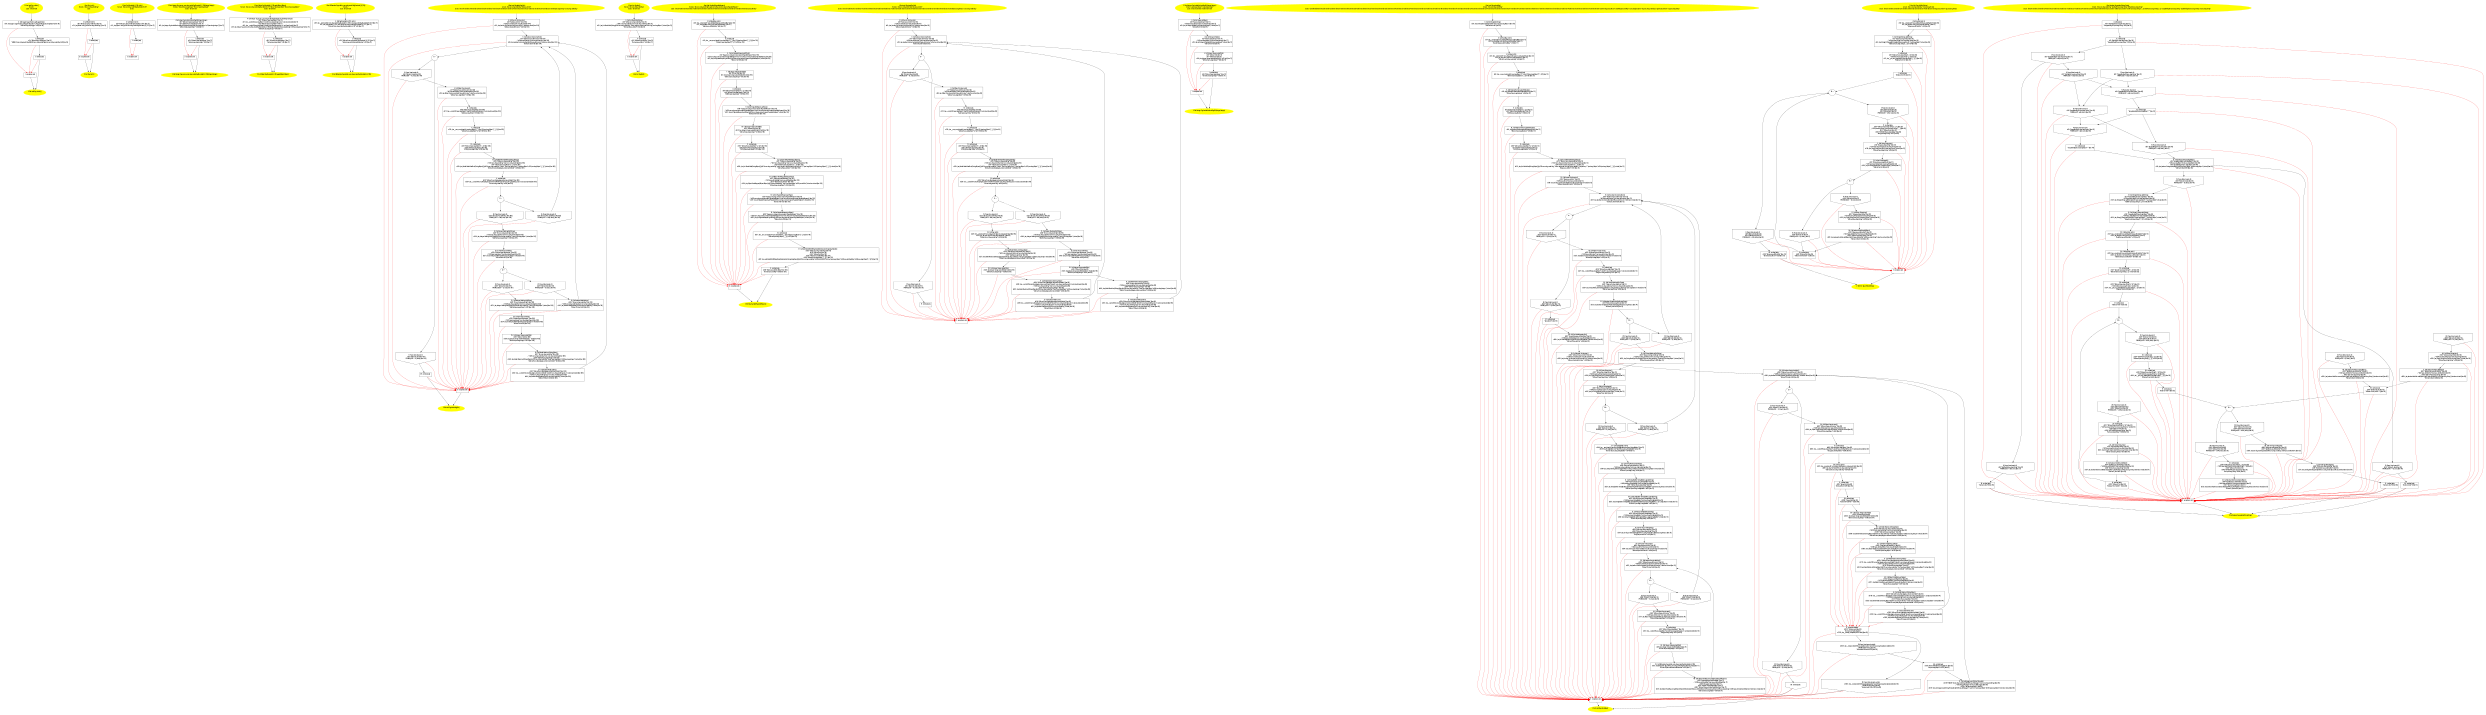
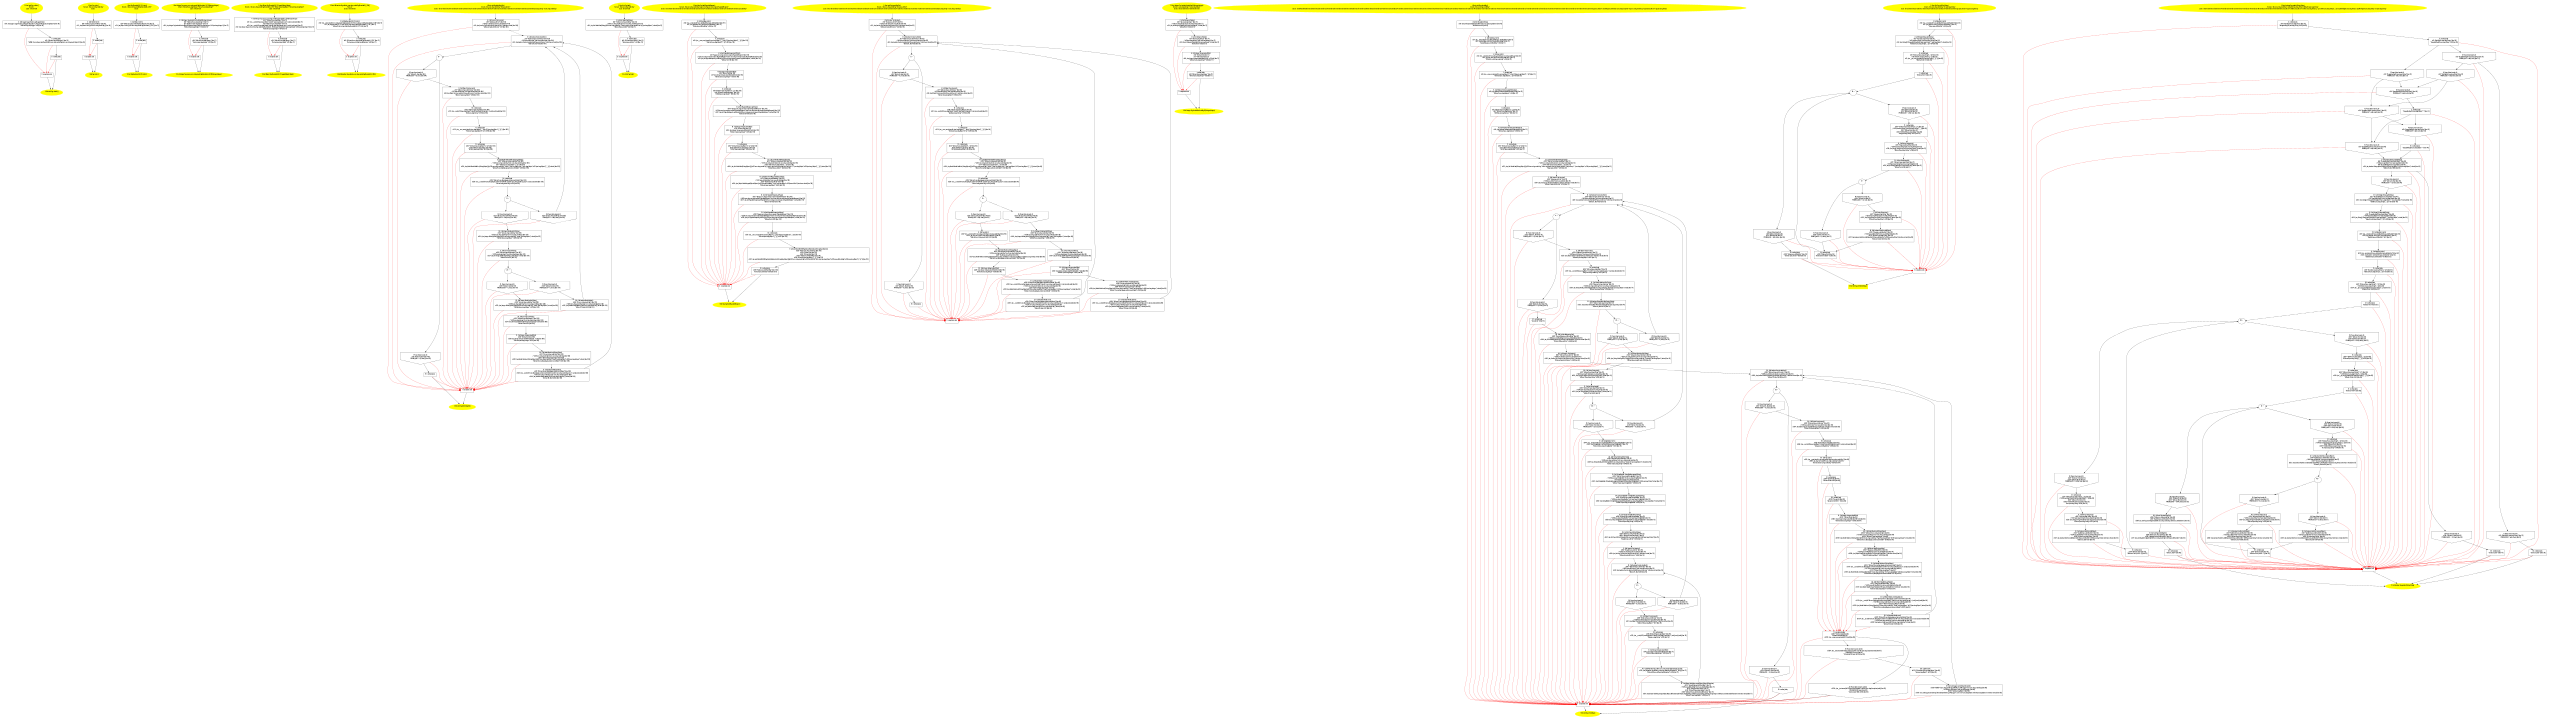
node "2: Exit Tag$Lambda$_8_170.<init>()": added
node "2: Exit Set Tag.strToSet(String)": shape ellipse -> box
node "45: +": added
